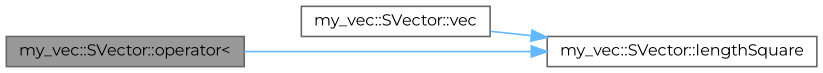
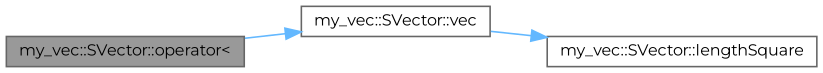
edge "my_vec::SVector::operator<" -> "my_vec::SVector::lengthSquare": now "my_vec::SVector::operator<" -> "my_vec::SVector::vec"
